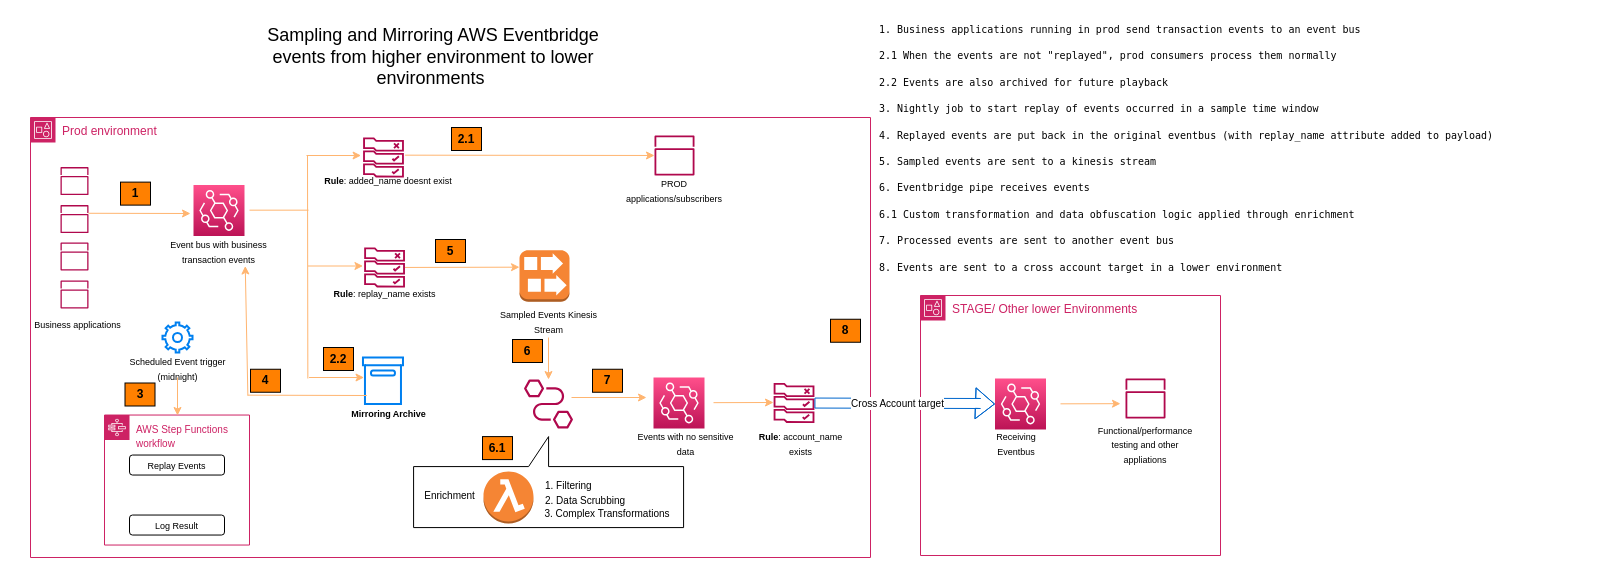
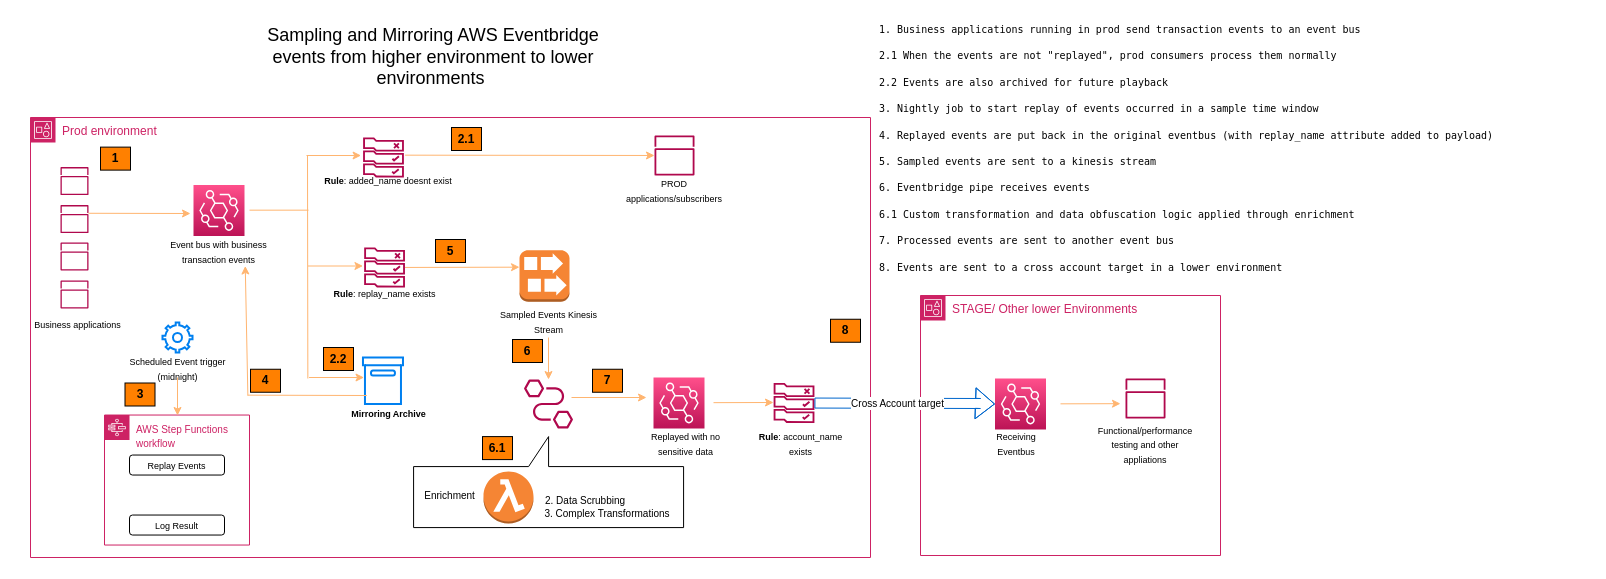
node "1": moved (136, 194) -> (116, 159)
node "Events with no sensitive data": label "Events with no sensitive data" -> "Replayed with no sensitive data"
node "1. Filtering": removed
